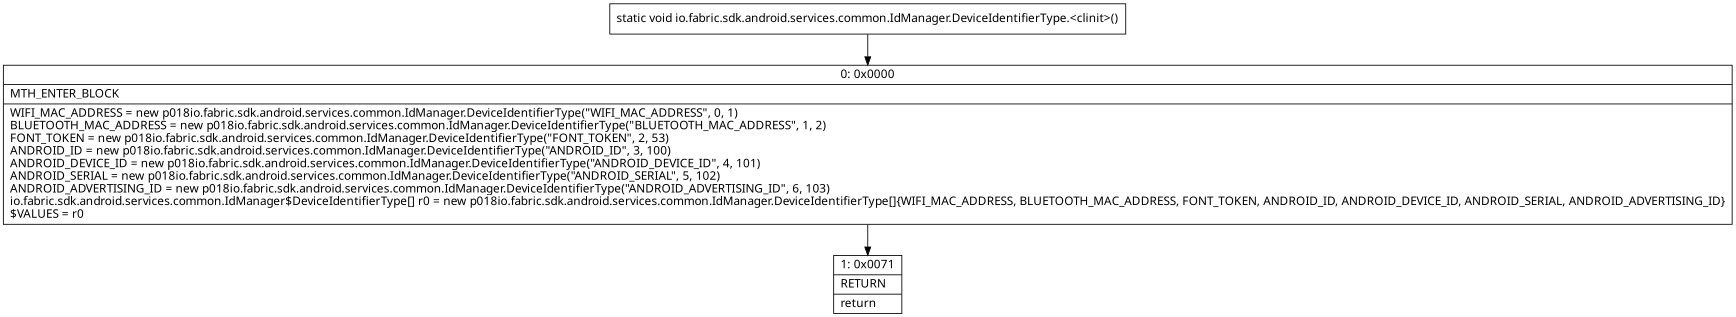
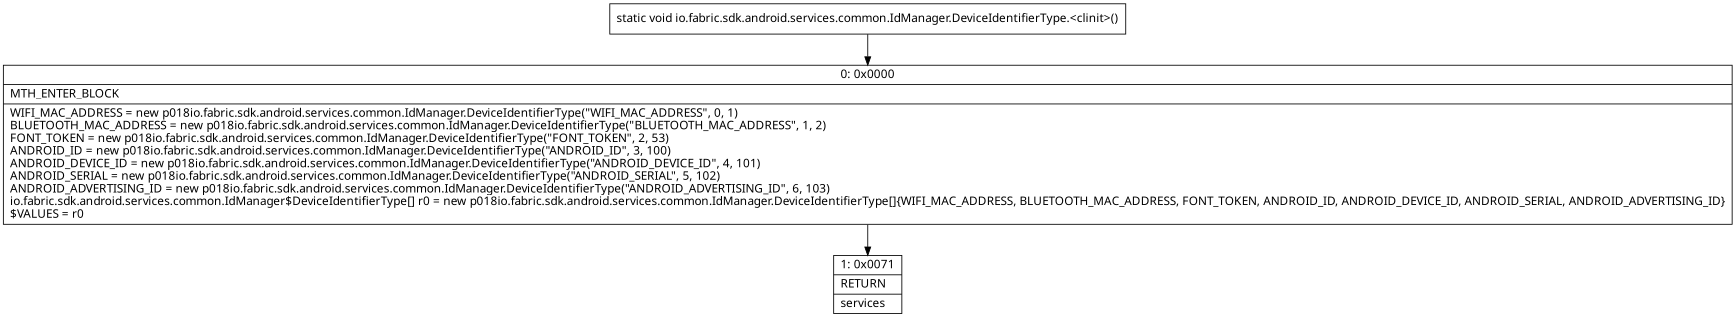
node "1: 0x0071": text "return" -> "services"
